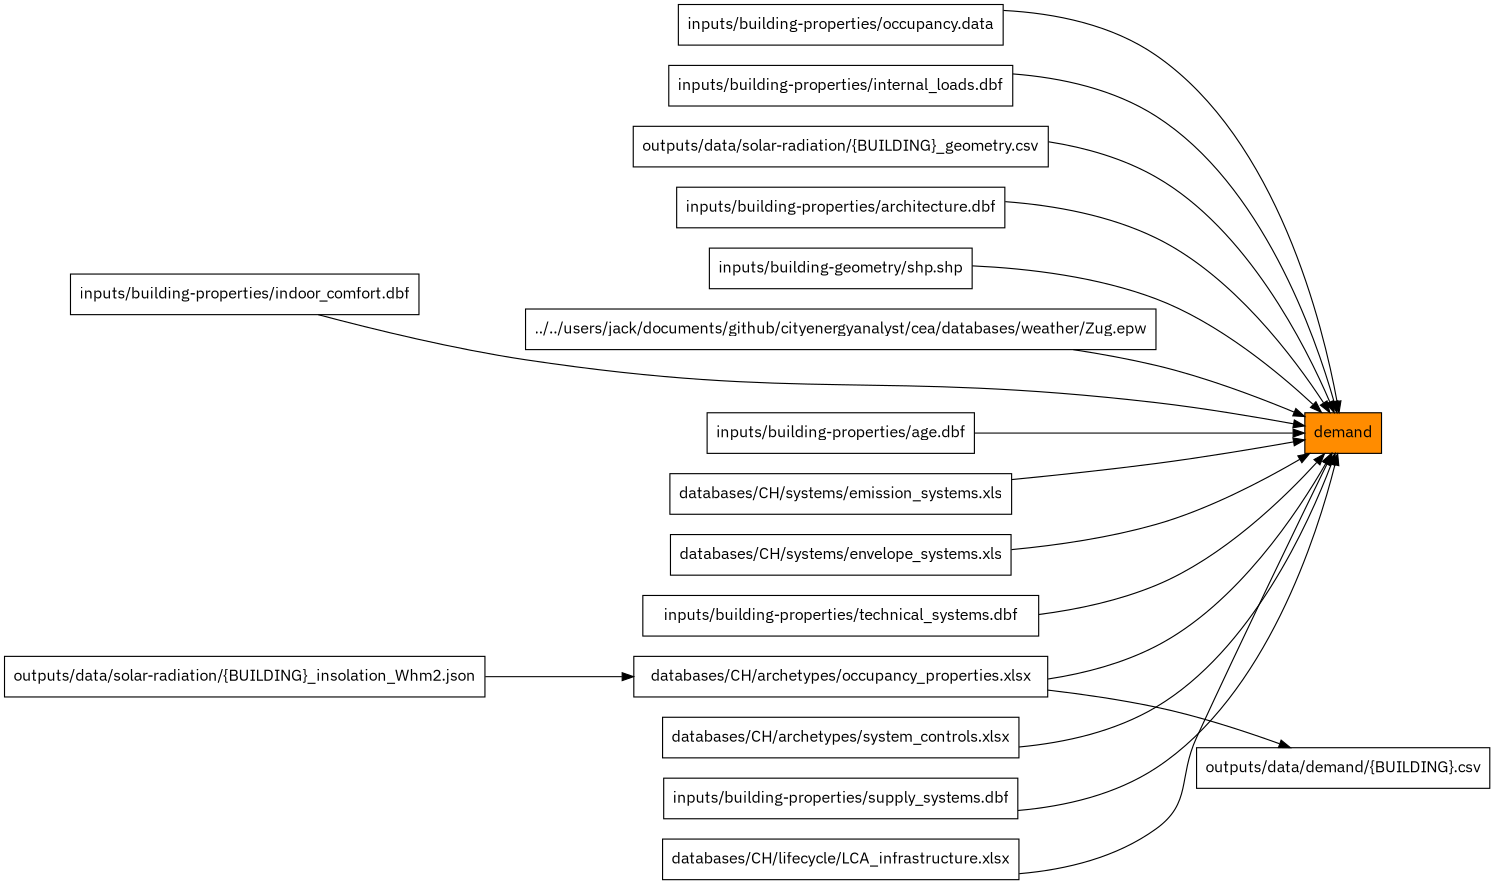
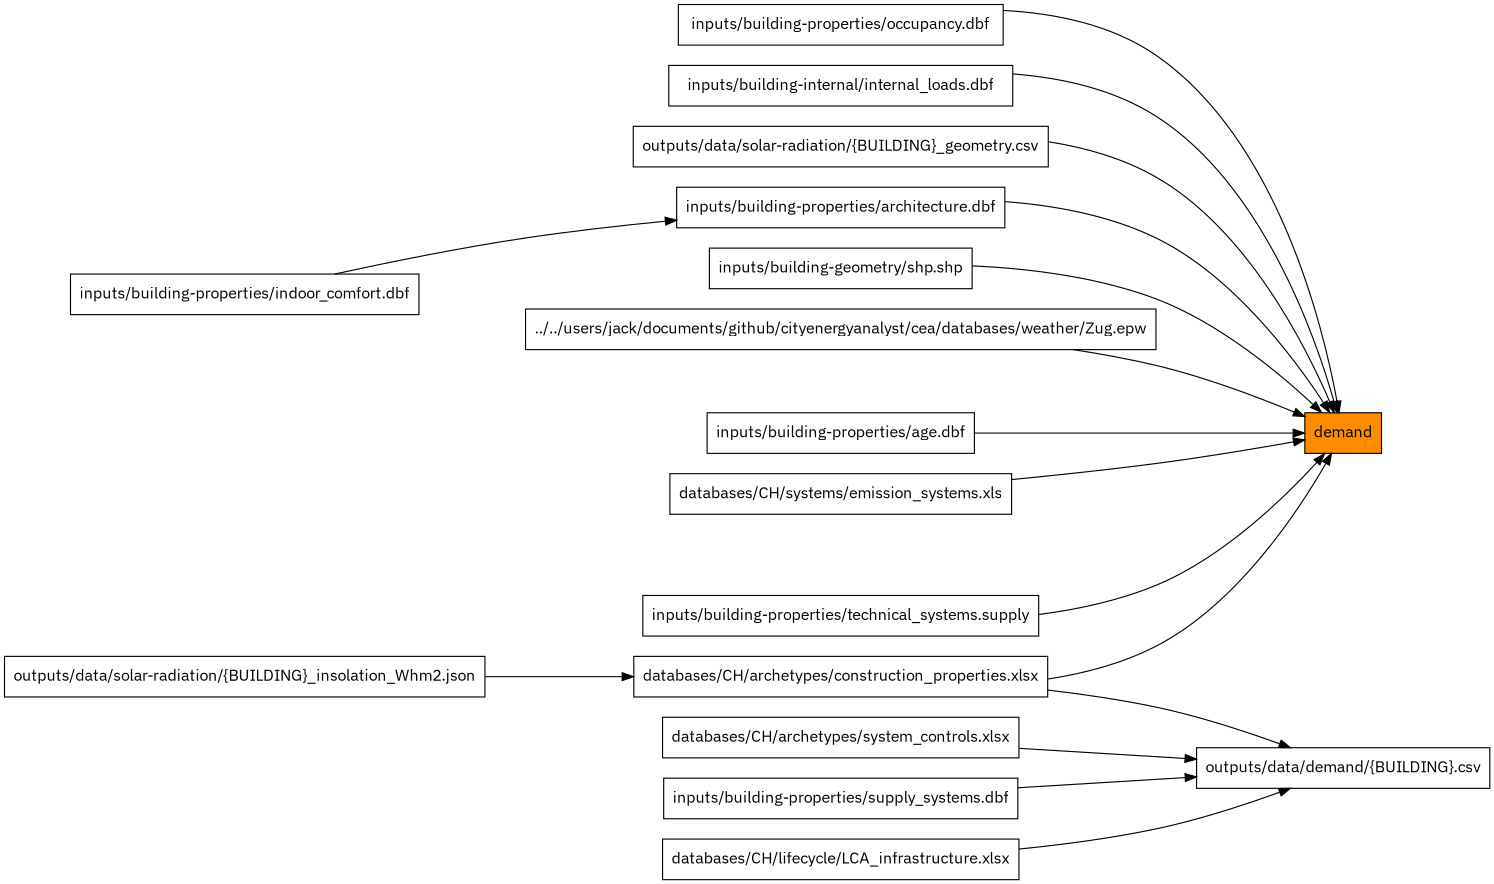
node "inputs/building-properties/occupancy.data": label "inputs/building-properties/occupancy.data" -> "inputs/building-properties/occupancy.dbf"
node "inputs/building-properties/internal_loads.dbf": label "inputs/building-properties/internal_loads.dbf" -> "inputs/building-internal/internal_loads.dbf"
edge "inputs/building-properties/indoor_comfort.dbf" -> "demand": now "inputs/building-properties/indoor_comfort.dbf" -> "inputs/building-properties/architecture.dbf"
node "databases/CH/systems/envelope_systems.xls": removed
node "inputs/building-properties/technical_systems.dbf": label "inputs/building-properties/technical_systems.dbf" -> "inputs/building-properties/technical_systems.supply"
edge "databases/CH/archetypes/system_controls.xlsx" -> "demand": now "databases/CH/archetypes/system_controls.xlsx" -> "outputs/data/demand/{BUILDING}.csv"
node "databases/CH/archetypes/occupancy_properties.xlsx": label "databases/CH/archetypes/occupancy_properties.xlsx" -> "databases/CH/archetypes/construction_properties.xlsx"
edge "inputs/building-properties/supply_systems.dbf" -> "demand": now "inputs/building-properties/supply_systems.dbf" -> "outputs/data/demand/{BUILDING}.csv"
edge "databases/CH/lifecycle/LCA_infrastructure.xlsx" -> "demand": now "databases/CH/lifecycle/LCA_infrastructure.xlsx" -> "outputs/data/demand/{BUILDING}.csv"
